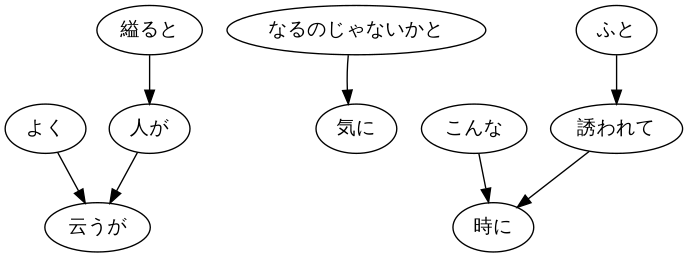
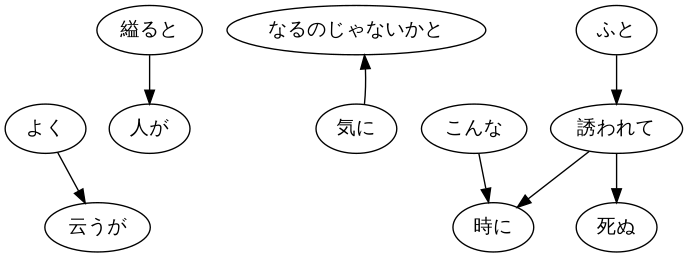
edge "なるのじゃないかと" -> "気に": reversed
edge "人が" -> "云うが": removed
node "死ぬ": added
